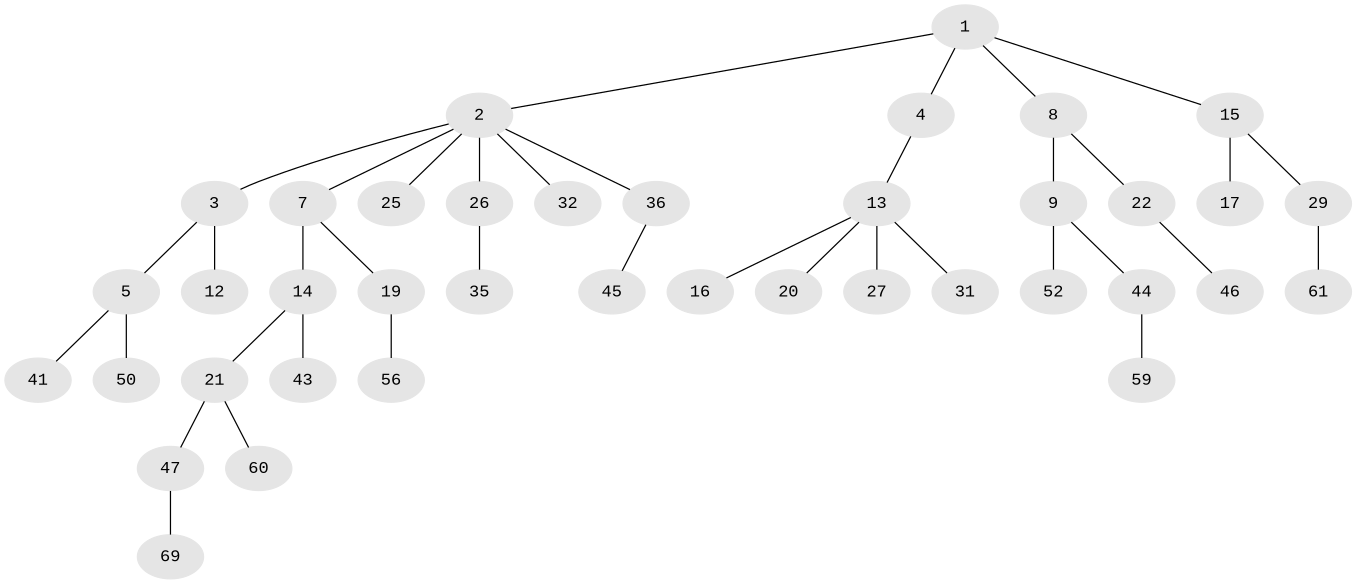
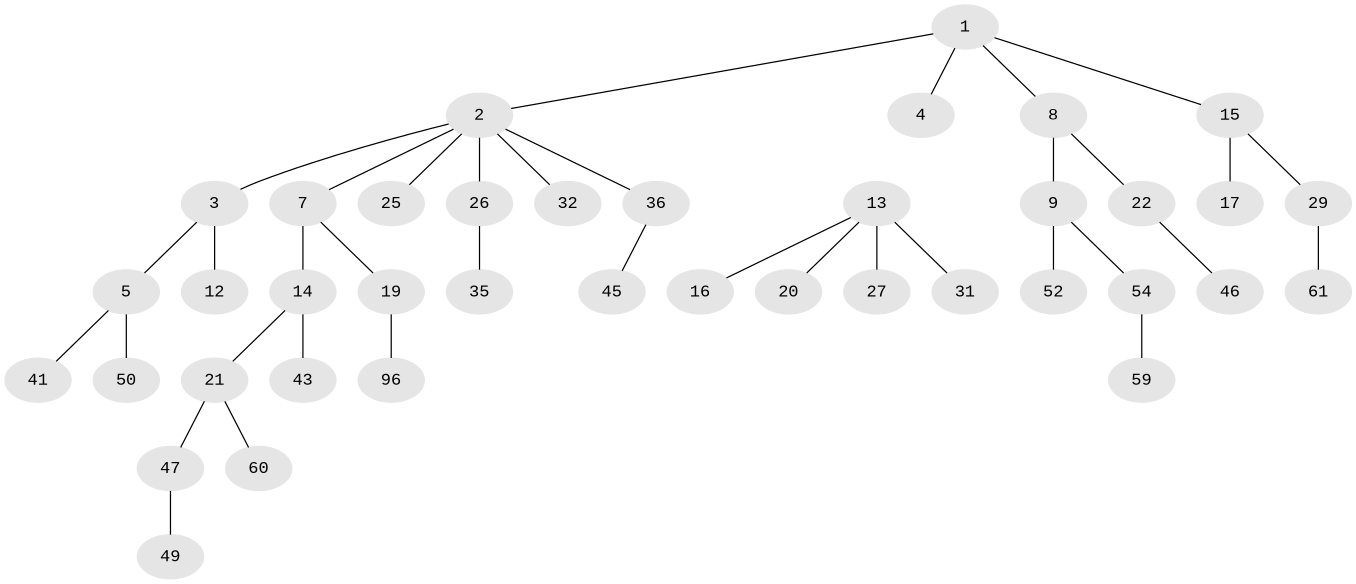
edge "4" -- "13": removed
node "44": label "44" -> "54"
node "56": label "56" -> "96"
node "69": label "69" -> "49"
